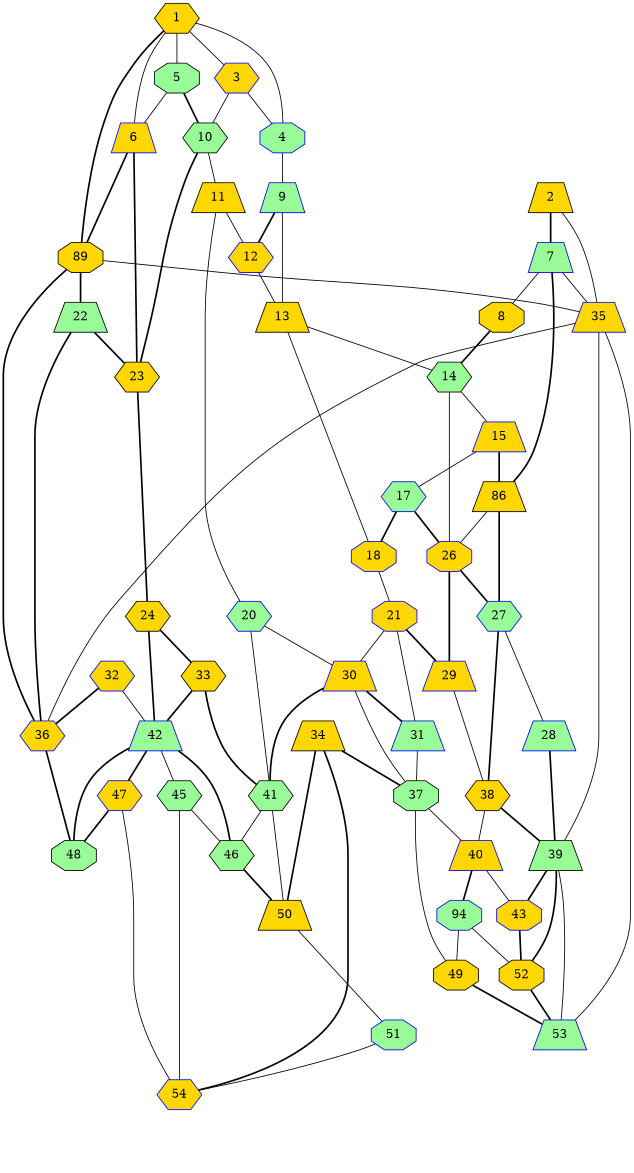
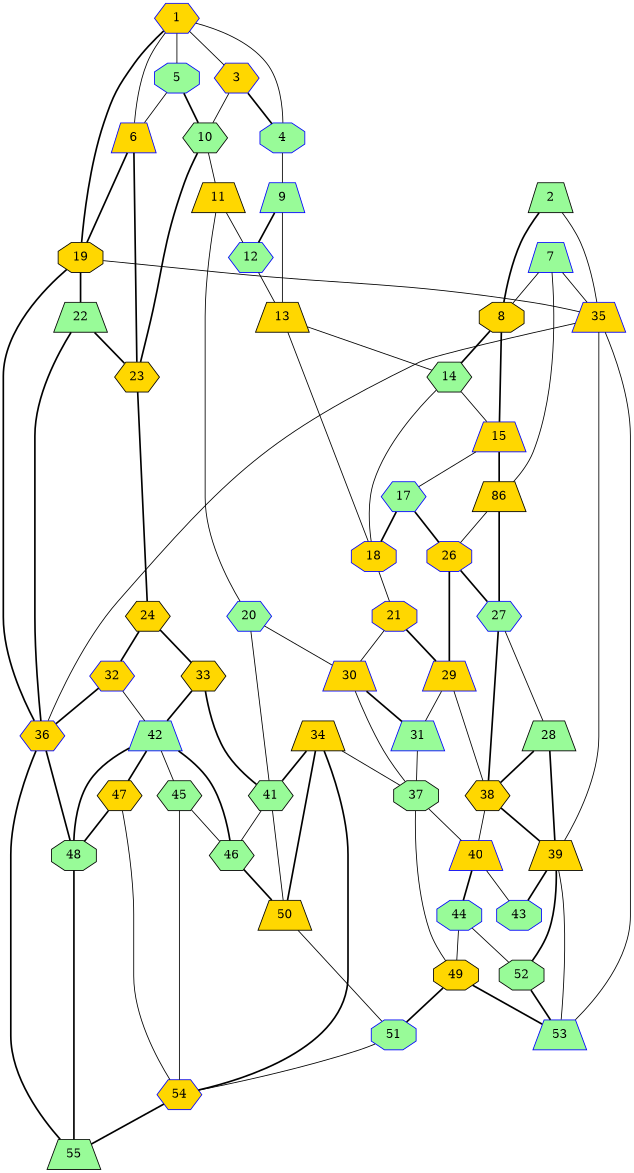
node "1": color black -> blue
node "5": color black -> blue
edge "3" -- "4": style solid -> bold
node "2": fillcolor gold -> palegreen
edge "2" -- "7": now "2" -- "8"
node "89": label "89" -> "19"
node "12": fillcolor gold -> palegreen
edge "8" -- "15": added
edge "7" -- "86": style bold -> solid
edge "14" -- "26": now "14" -- "18"
edge "24" -- "42": now "24" -- "32"
edge "21" -- "31": now "29" -- "31"
edge "30" -- "41": now "34" -- "41"
node "28": color blue -> black
edge "28" -- "38": added
edge "34" -- "37": style bold -> solid
node "47": color blue -> black
node "39": fillcolor palegreen -> gold
node "94": label "94" -> "44"
node "43": fillcolor gold -> palegreen
edge "43" -- "52": removed
node "52": fillcolor gold -> palegreen
edge "49" -- "51": added
node "55": added
